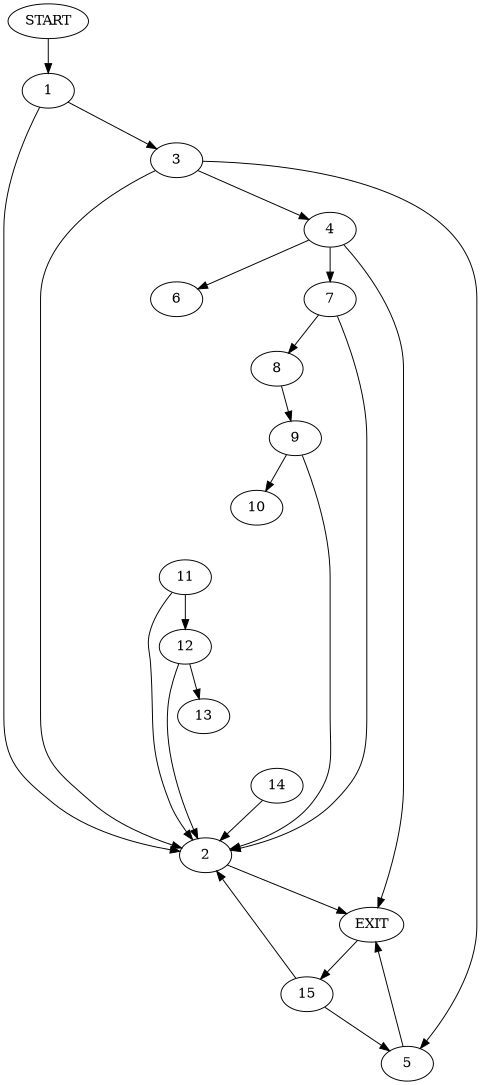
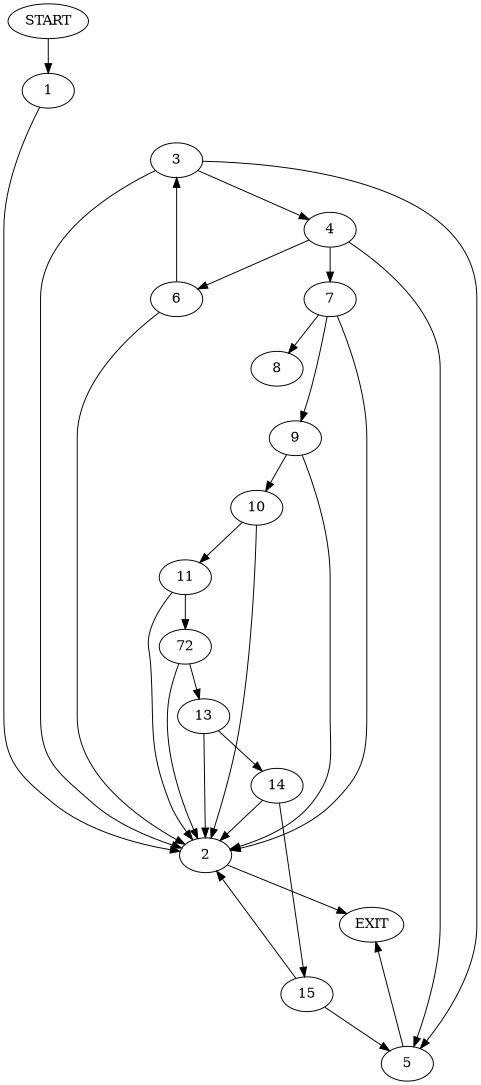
edge "1" -> "3": now "6" -> "3"
edge "8" -> "9": now "7" -> "9"
edge "10" -> "11": added
edge "4" -> "EXIT": now "4" -> "5"
edge "6" -> "2": added
node "12": label "12" -> "72"
edge "10" -> "2": added
edge "13" -> "14": added
edge "13" -> "2": added
edge "EXIT" -> "15": now "14" -> "15"
